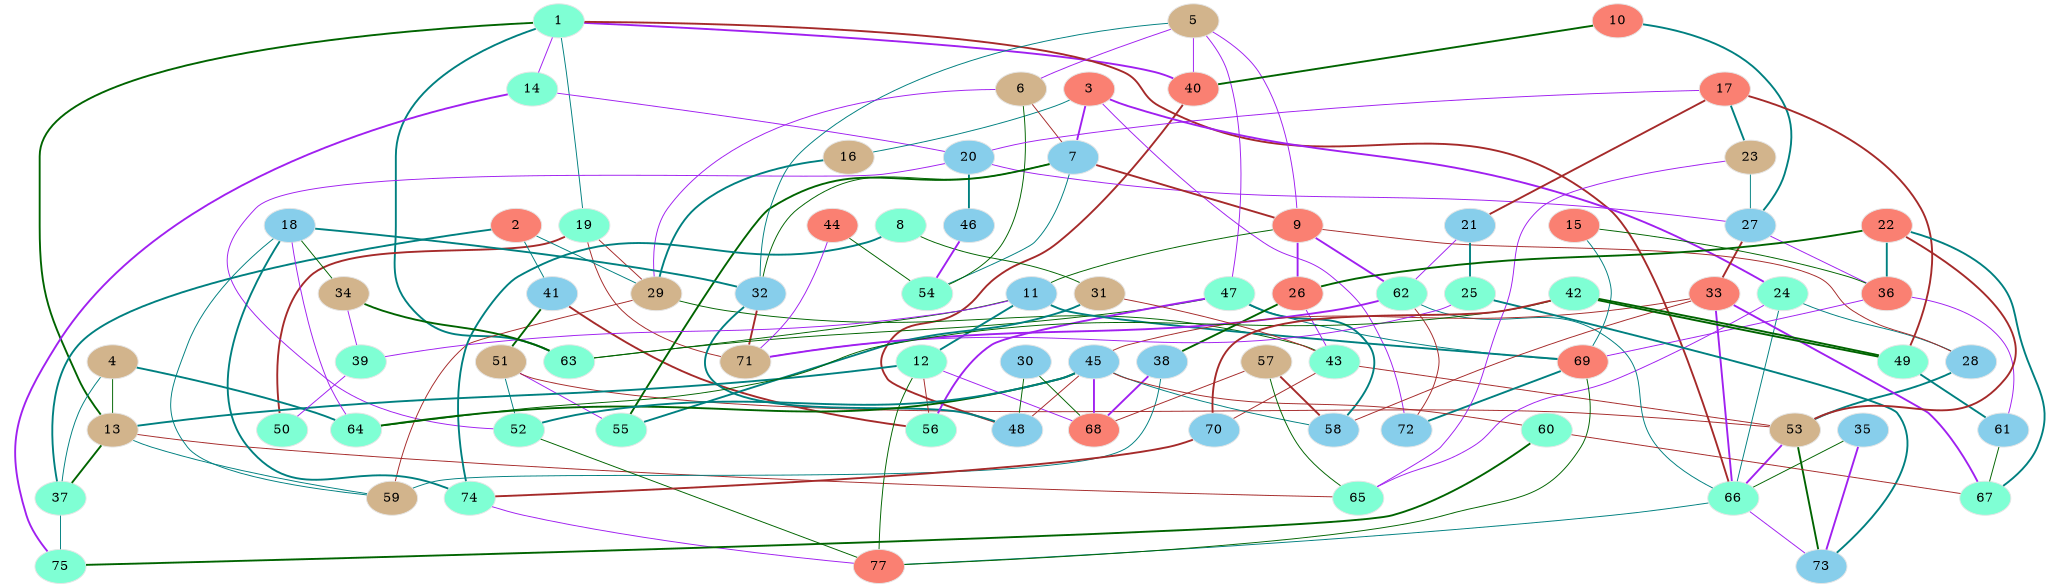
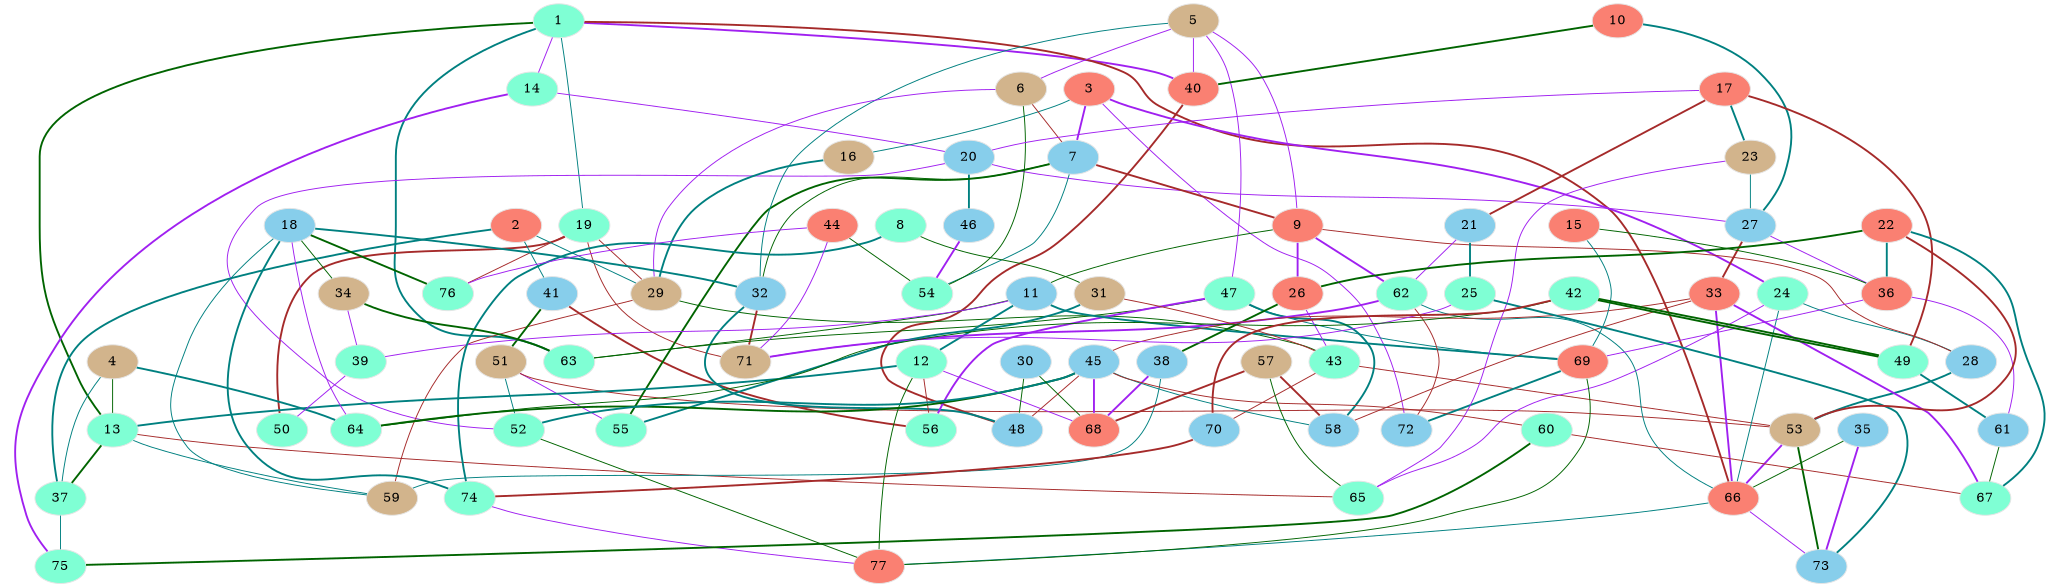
node "76": added
edge "57" -- "68": style solid -> bold
node "13": fillcolor tan -> aquamarine
node "66": fillcolor aquamarine -> salmon
